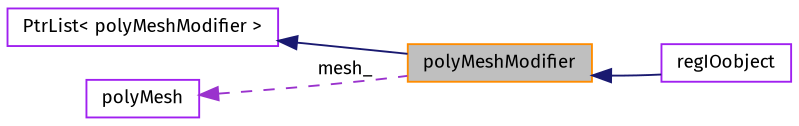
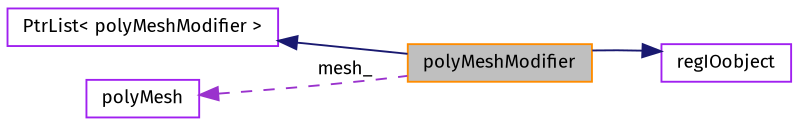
edge "regIOobject" -> "polyMeshModifier": reversed
